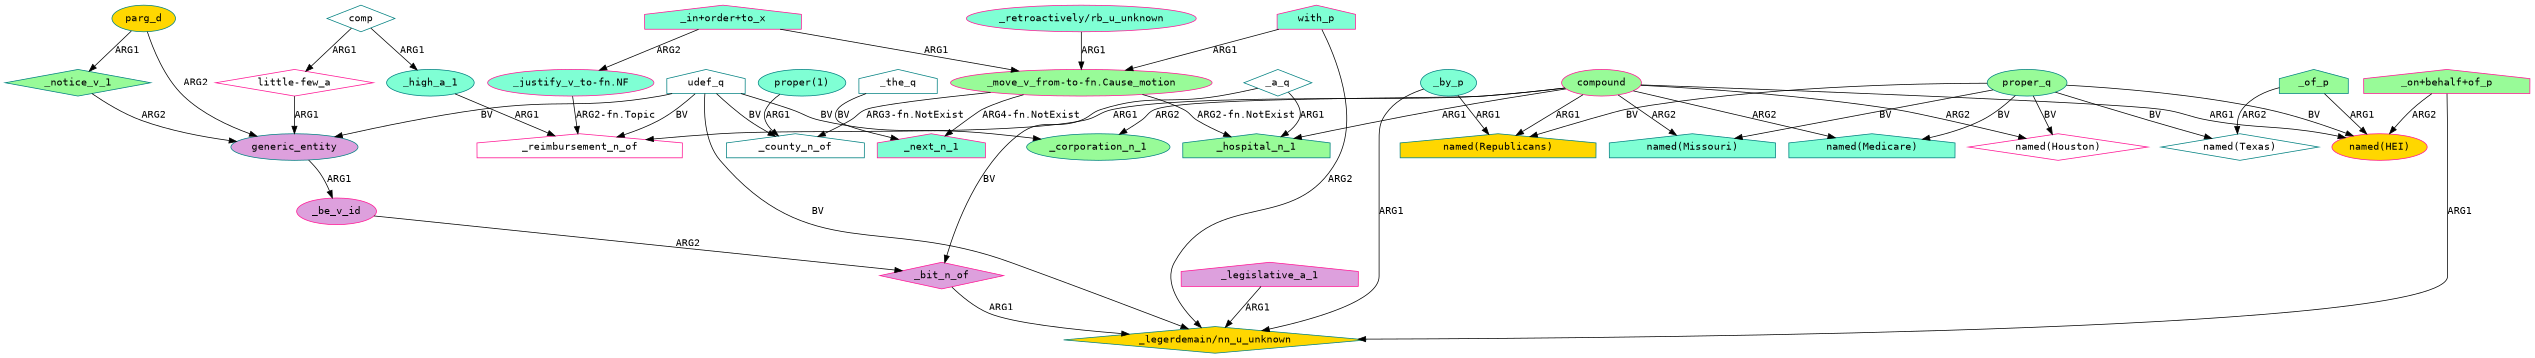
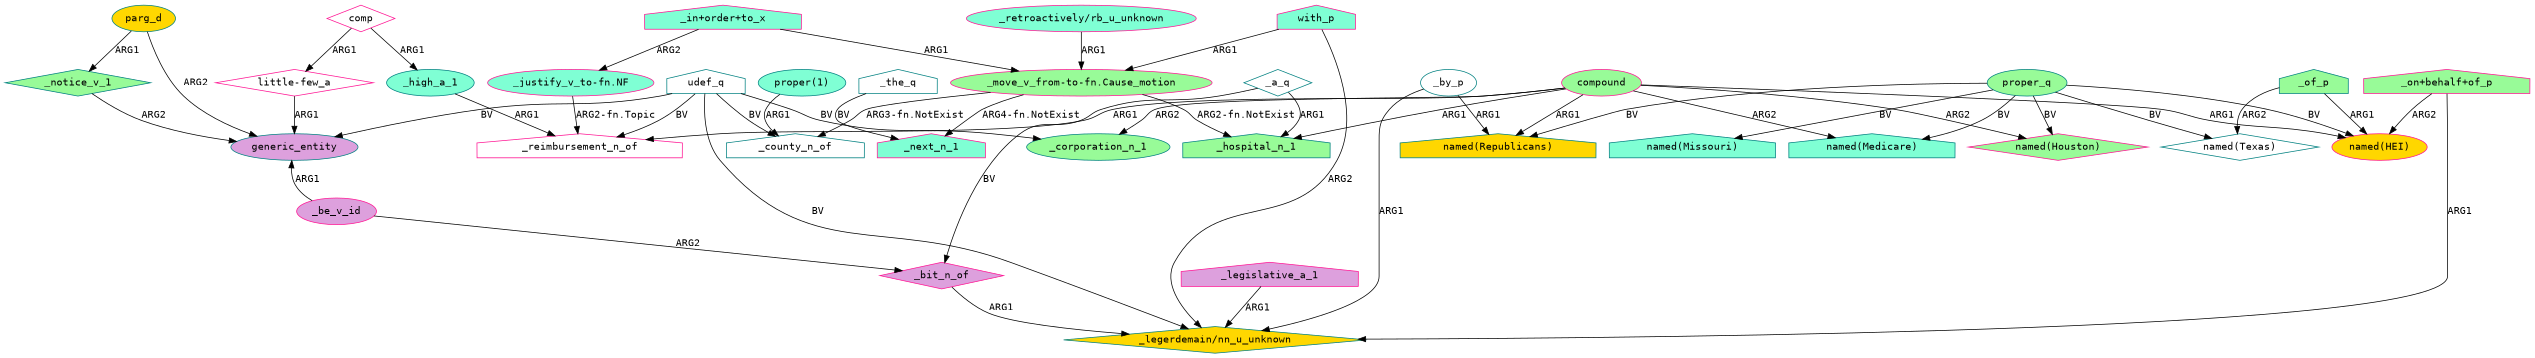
node "comp": color teal -> deeppink
node "_by_p": fillcolor aquamarine -> white
edge "compound" -> "named(Missouri)": removed, label "ARG2"
node "named(Houston)": fillcolor white -> palegreen
edge "generic_entity" -> "_be_v_id": reversed
